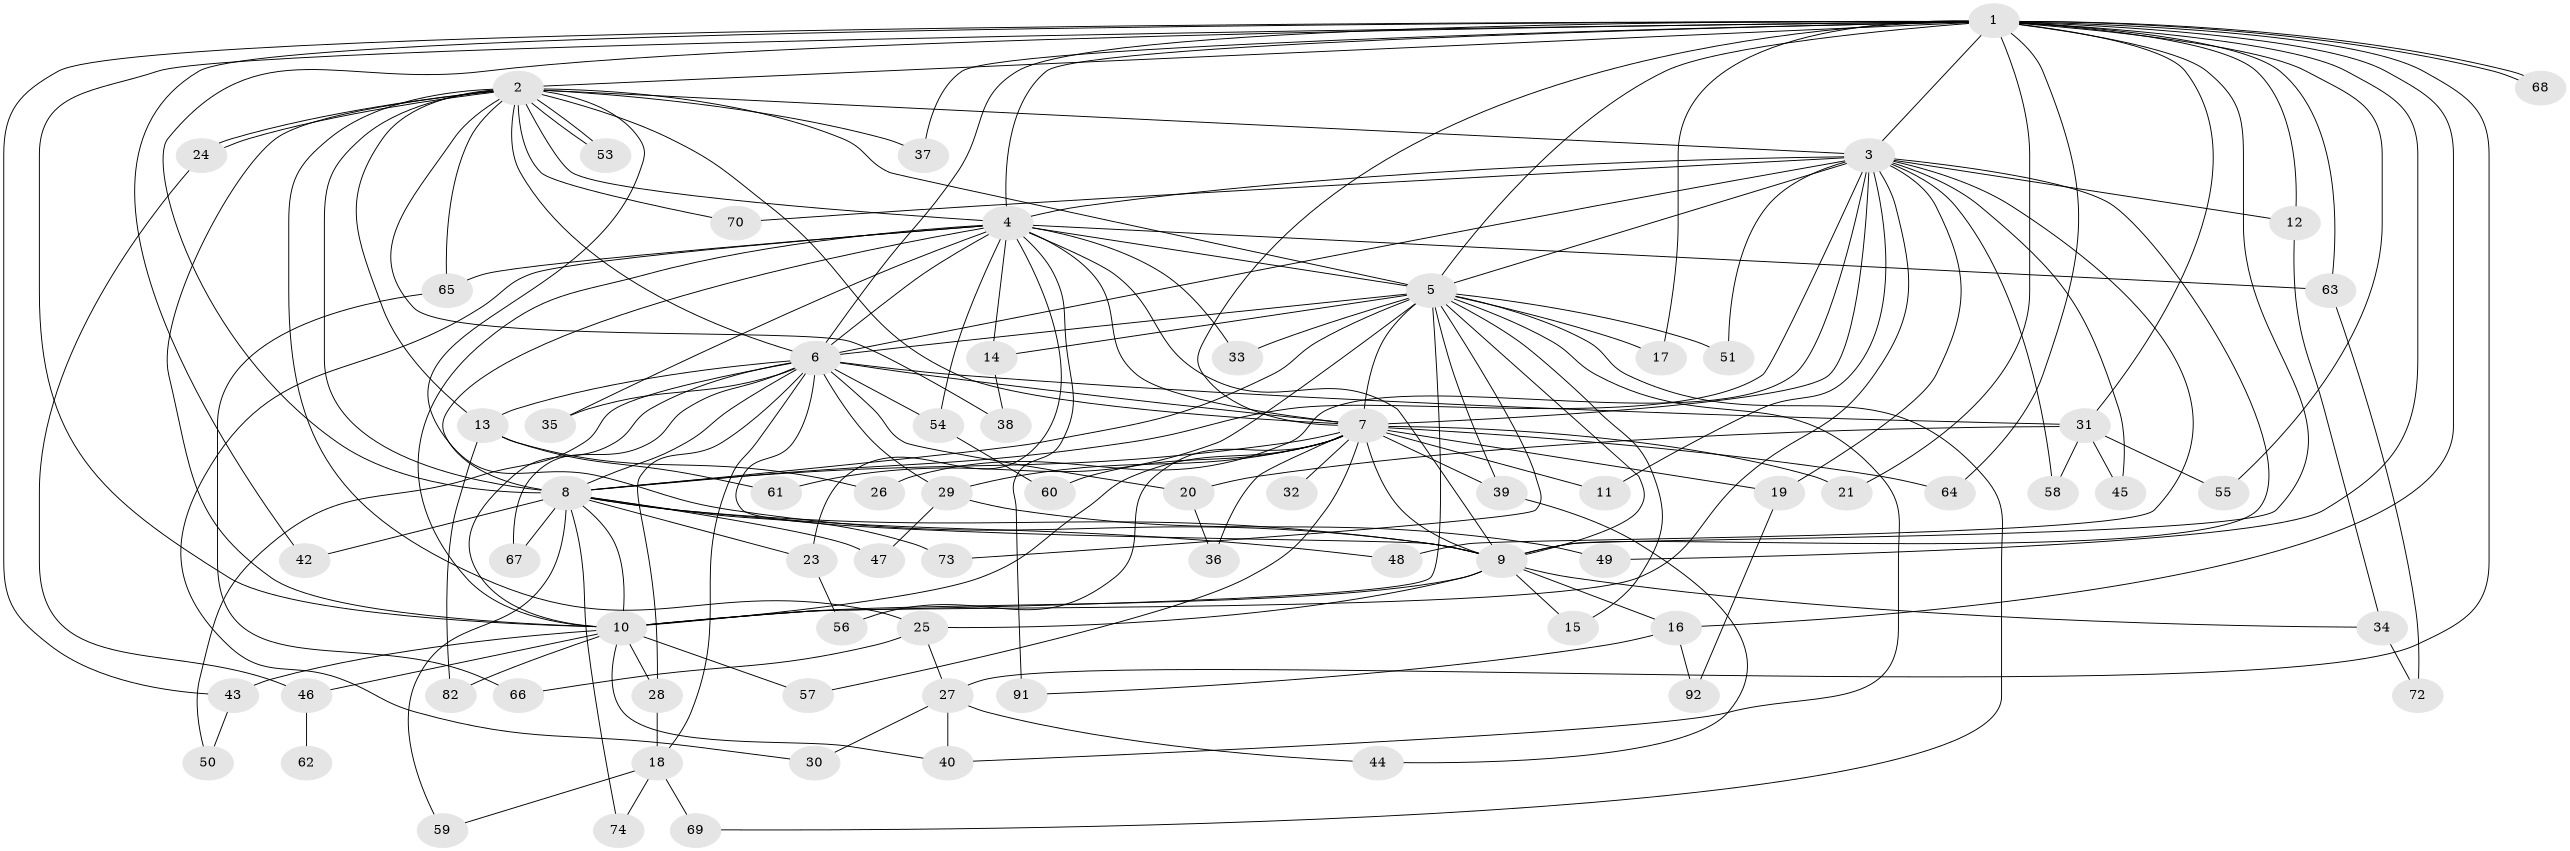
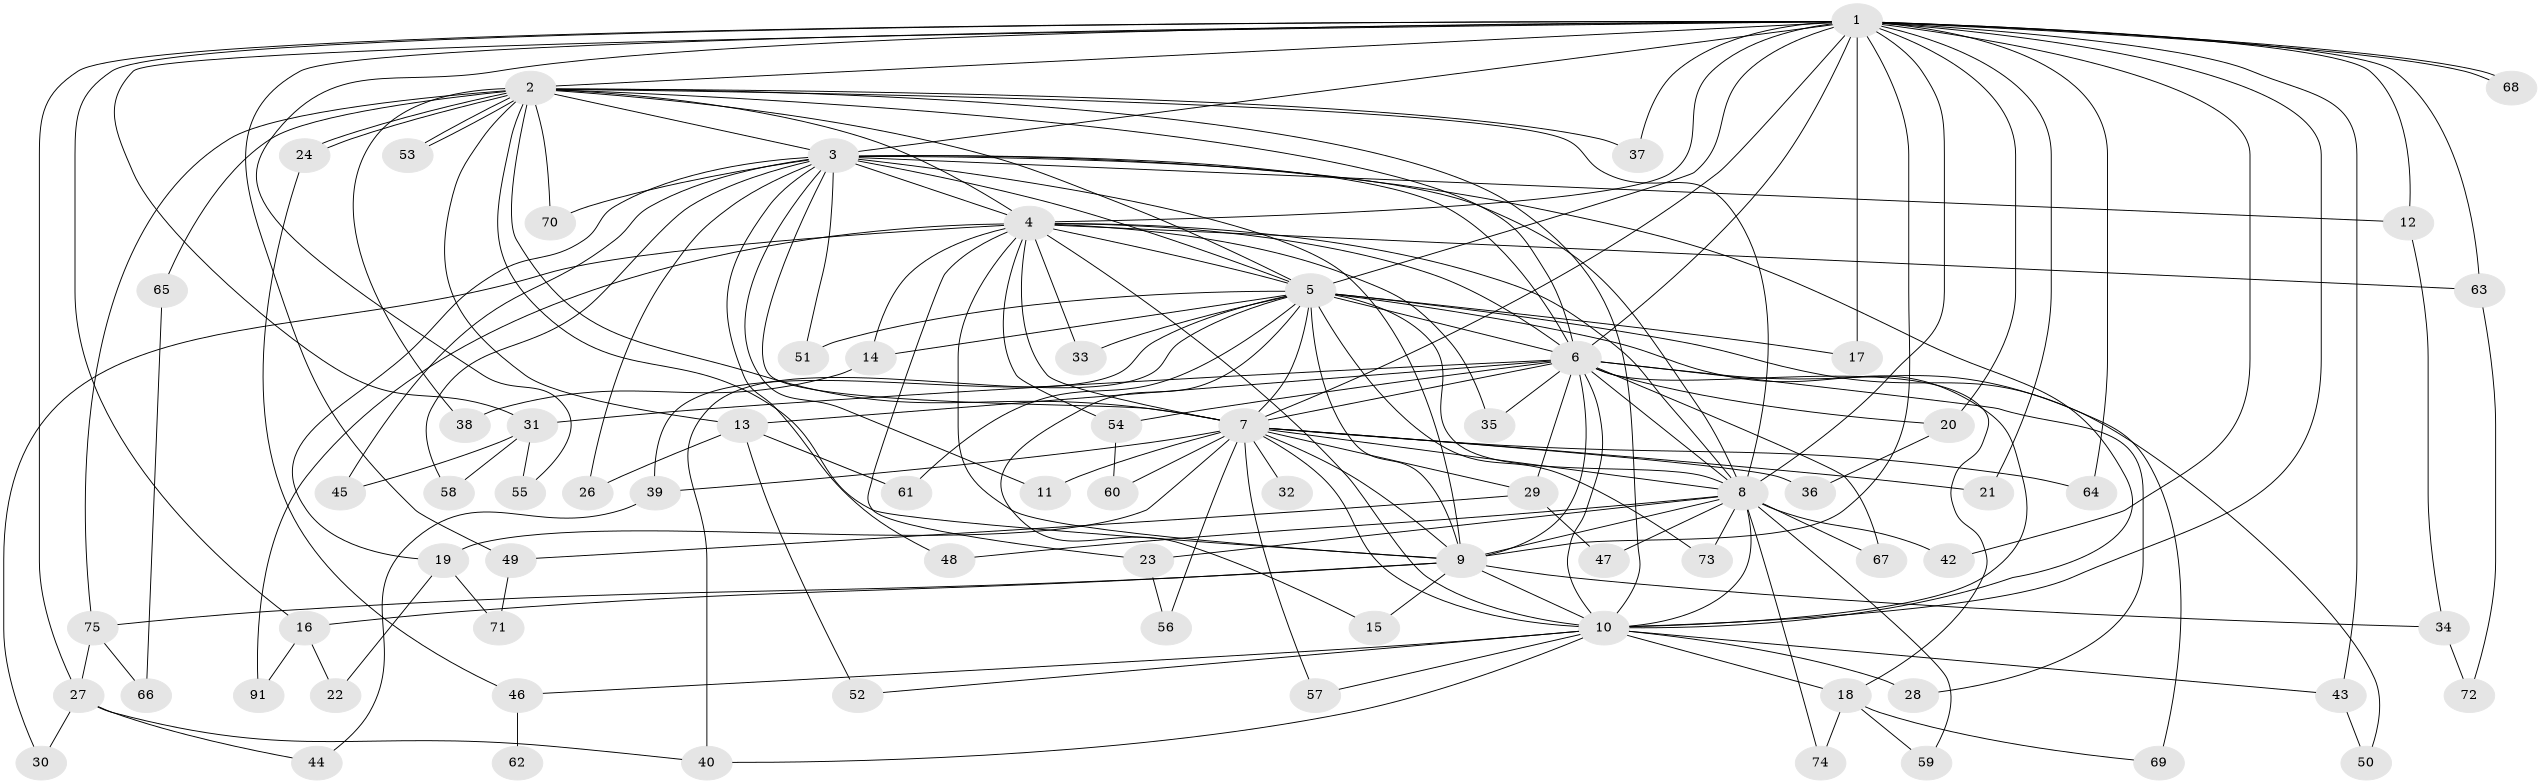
edge "4" -- "65": removed
edge "31" -- "20": now "1" -- "20"
node "71": added
node "25": label "25" -> "75"
node "82": label "82" -> "52"
node "92": label "92" -> "22"
edge "28" -- "18": now "10" -- "18"
